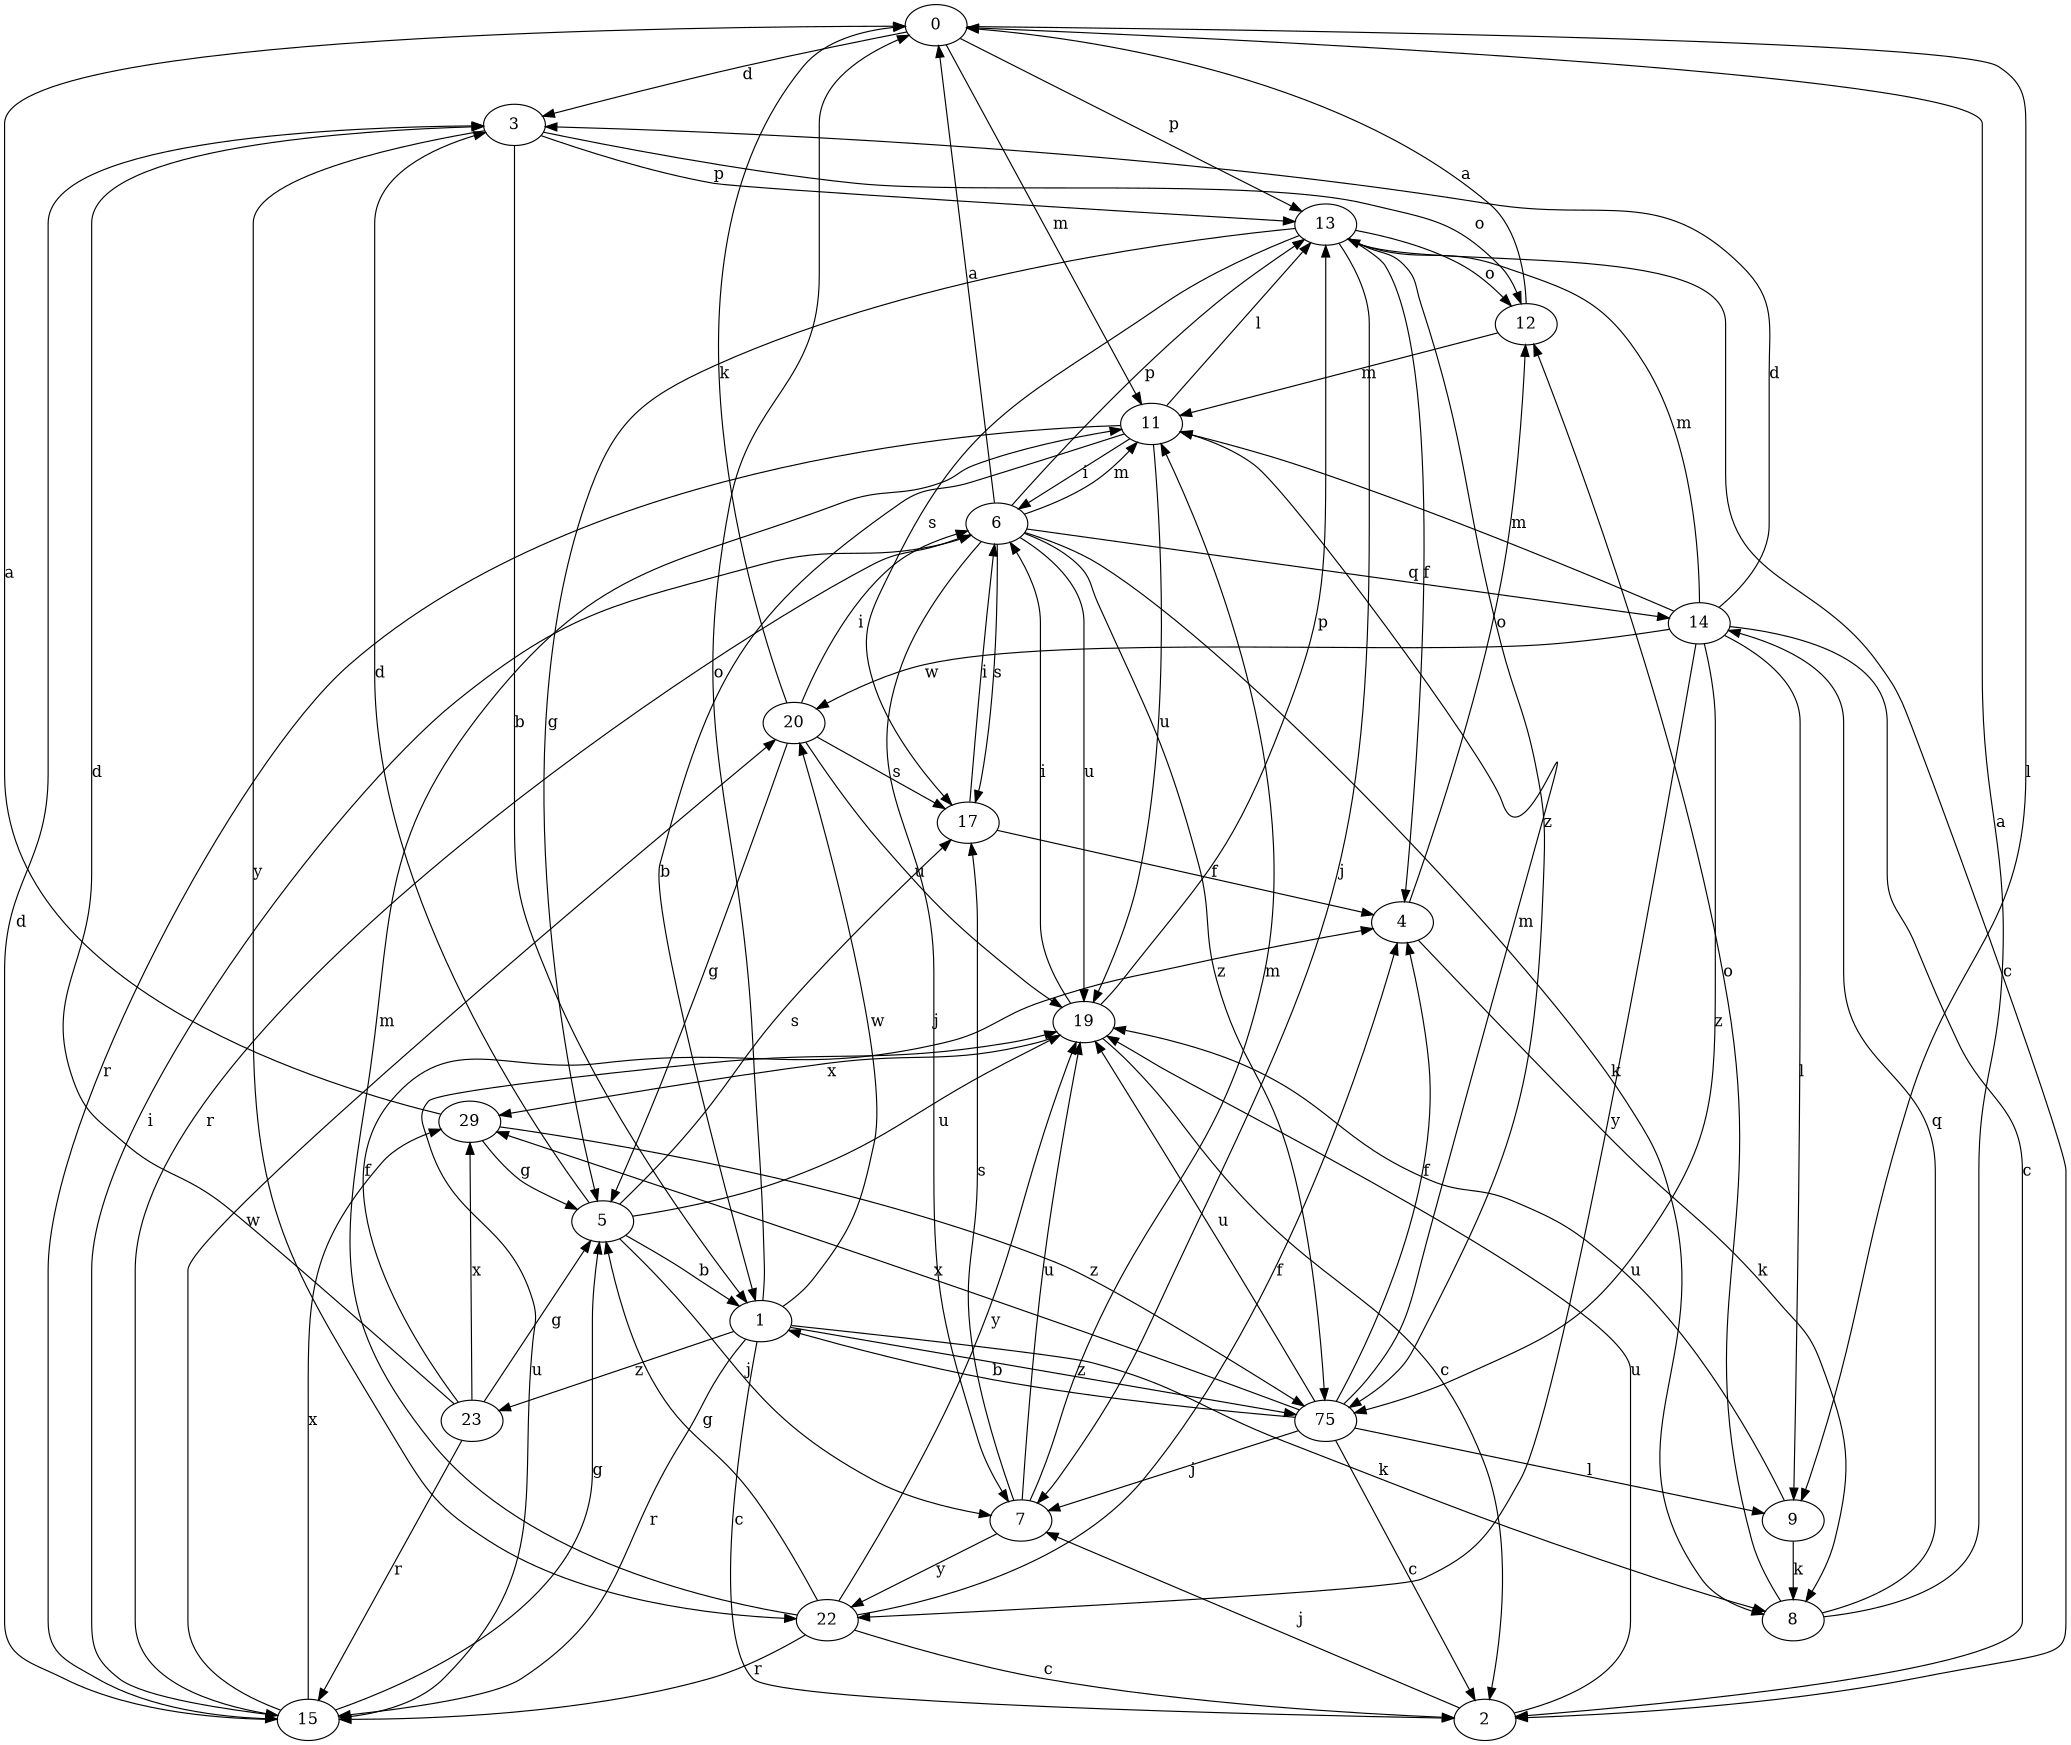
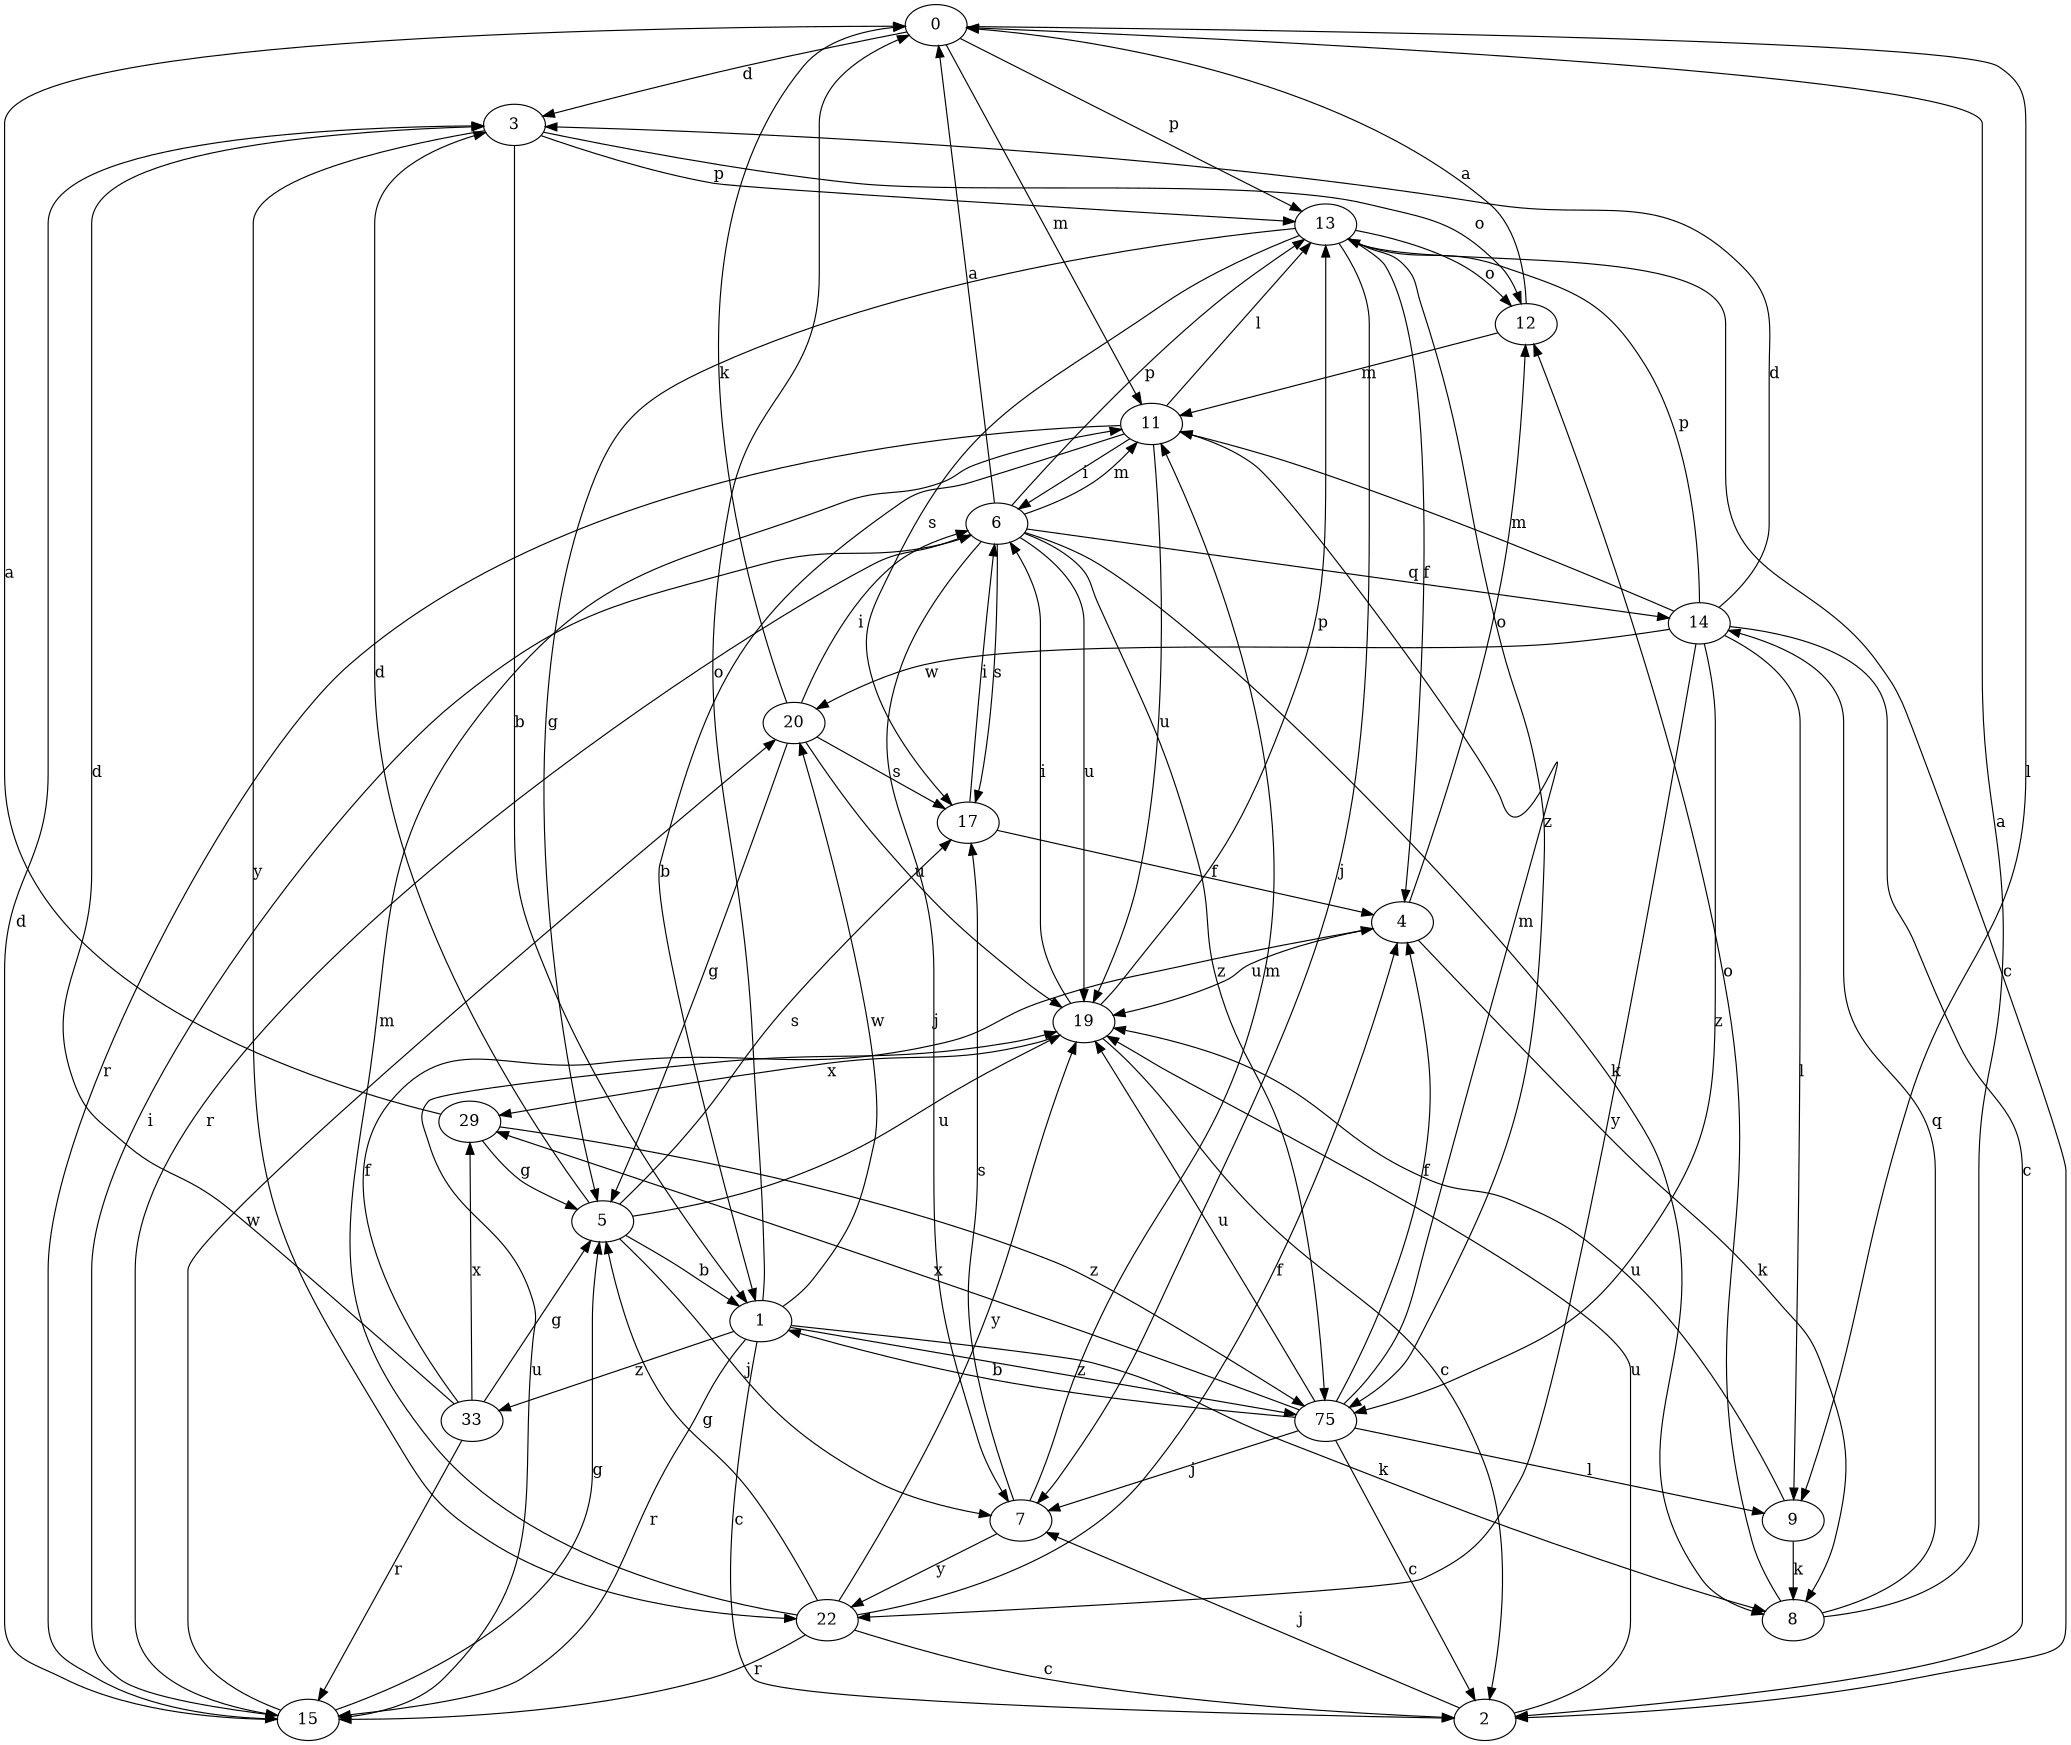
edge "14" -> "13": label "m" -> "p"
edge "7" -> "19": now "4" -> "19"
edge "15" -> "29": removed, label "x"
node "23": label "23" -> "33"
